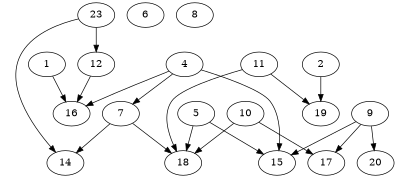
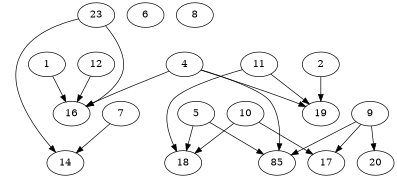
edge "23" -> "12": now "23" -> "16"
edge "4" -> "7": now "4" -> "19"
edge "7" -> "18": removed
node "15": label "15" -> "85"
